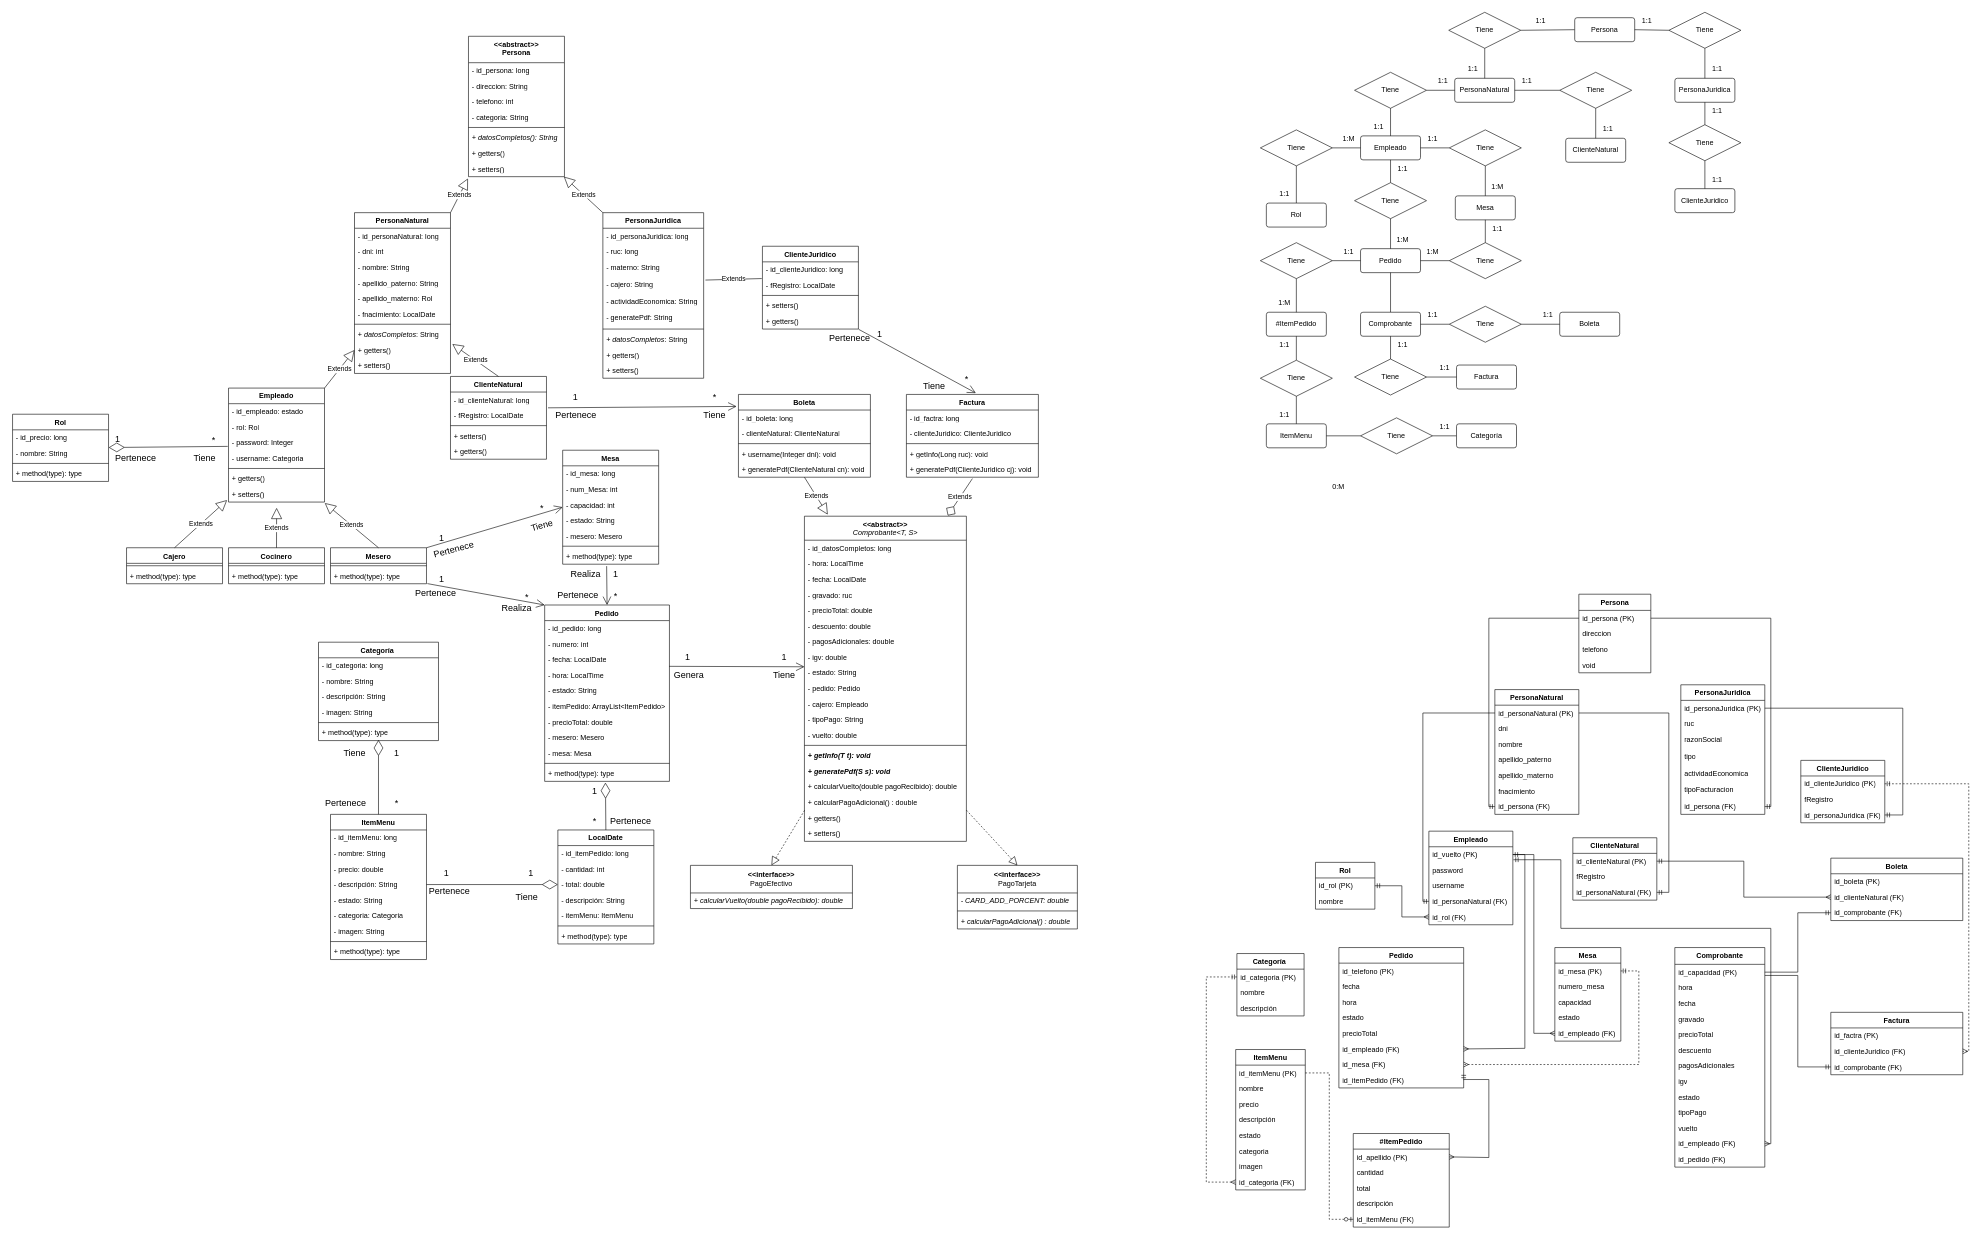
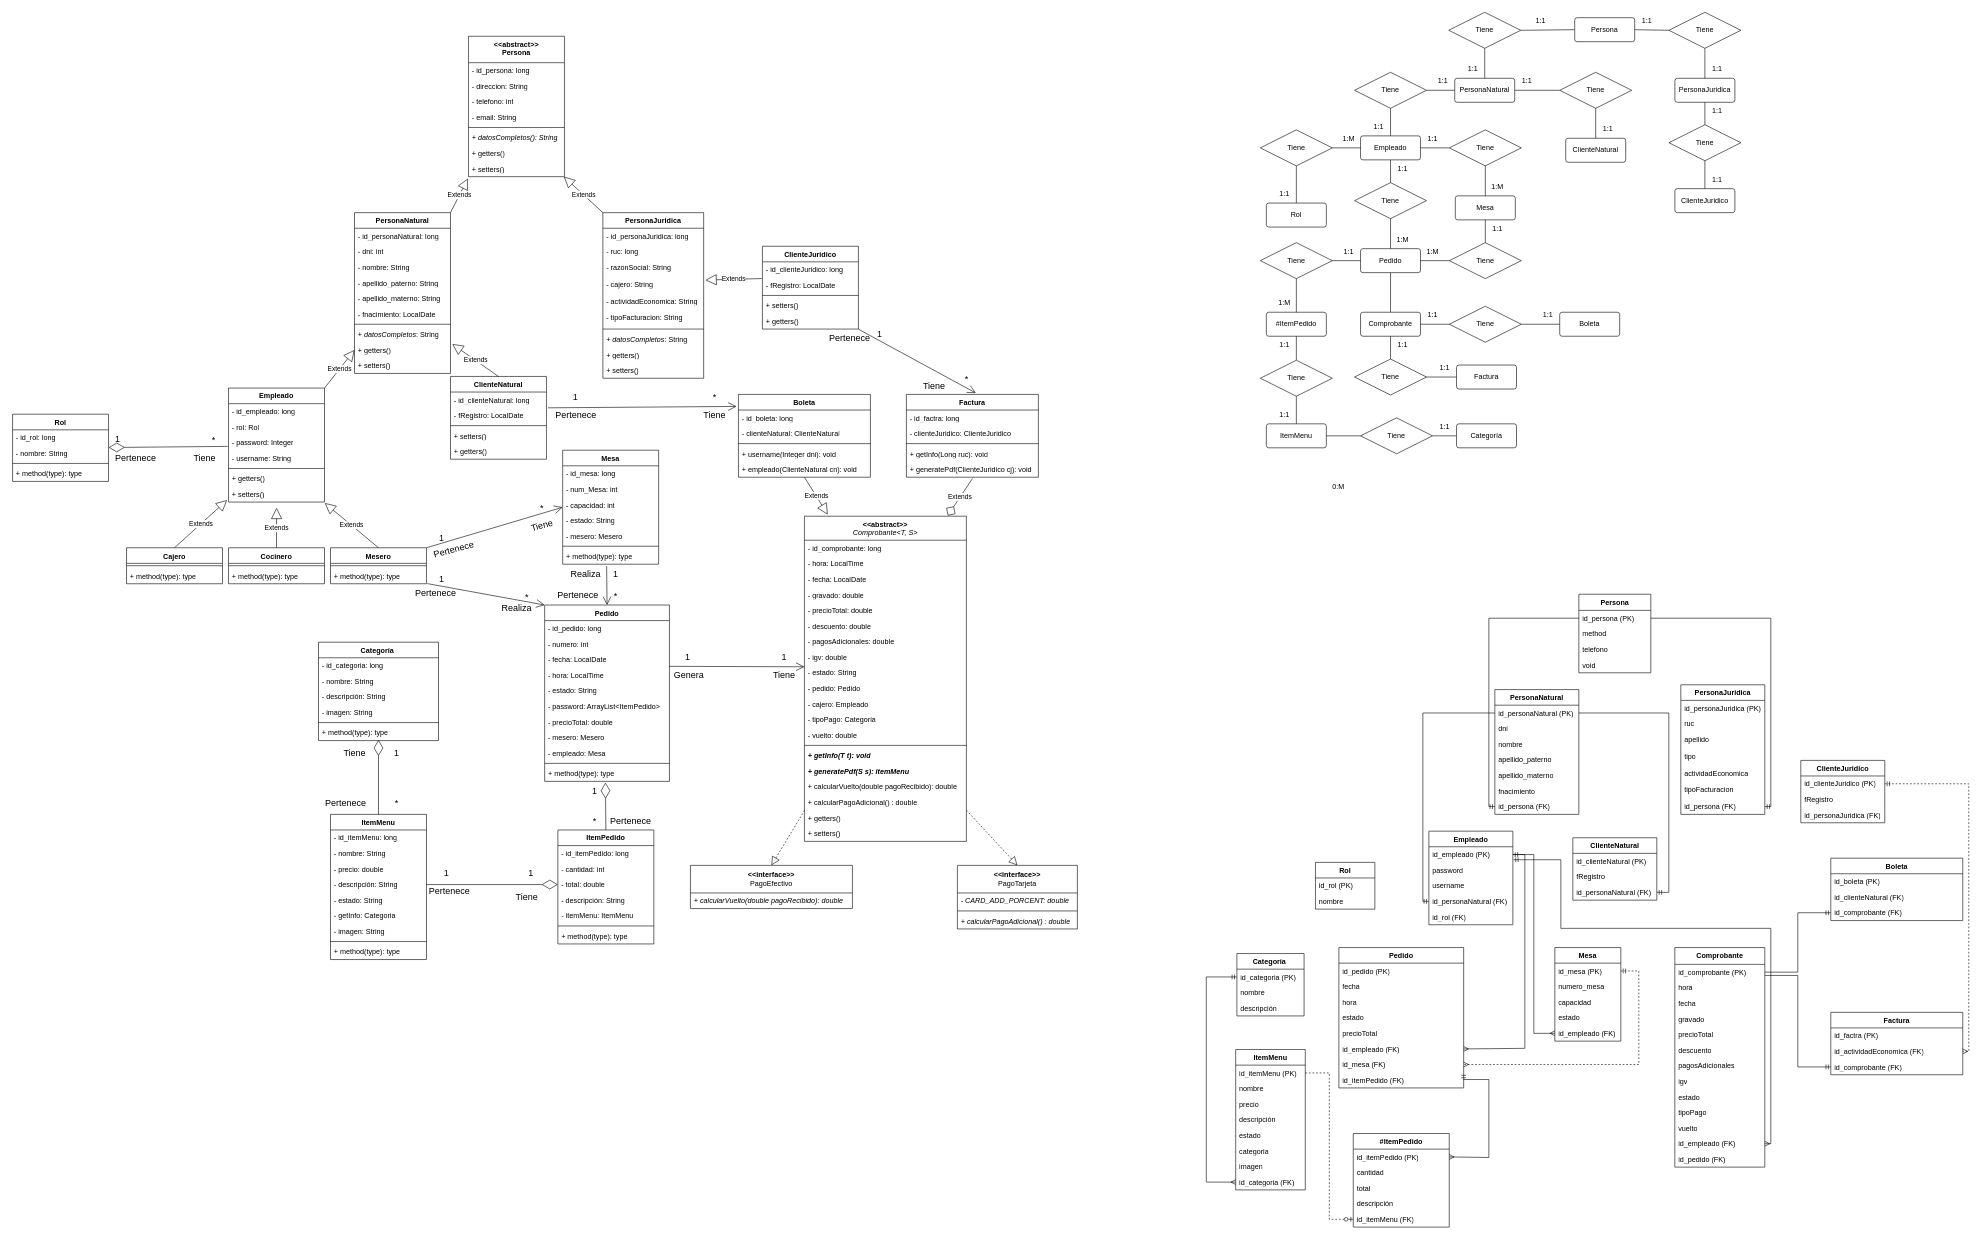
node "- categoria: String": label "- categoria: String" -> "- email: String"
node "- materno: String": label "- materno: String" -> "- razonSocial: String"
edge "- id_clienteJuridico: long" -- "- cajero: String": arrowhead none -> block
node "- apellido_materno: Rol": label "- apellido_materno: Rol" -> "- apellido_materno: String"
node "- generatePdf: String": label "- generatePdf: String" -> "- tipoFacturacion: String"
node "- id_empleado: estado": label "- id_empleado: estado" -> "- id_empleado: long"
node "- id_precio: long": label "- id_precio: long" -> "- id_rol: long"
node "- username: Categoria": label "- username: Categoria" -> "- username: String"
node "+ generatePdf(ClienteNatural cn): void": label "+ generatePdf(ClienteNatural cn): void" -> "+ empleado(ClienteNatural cn): void"
node "- id_datosCompletos: long": label "- id_datosCompletos: long" -> "- id_comprobante: long"
node "- gravado: ruc": label "- gravado: ruc" -> "- gravado: double"
node "direccion": label "direccion" -> "method"
edge "id_personaJuridica (PK)" -> "id_personaJuridica (FK)": removed
node "- itemPedido: ArrayList<ItemPedido>": label "- itemPedido: ArrayList<ItemPedido>" -> "- password: ArrayList<ItemPedido>"
node "- tipoPago: String": label "- tipoPago: String" -> "- tipoPago: Categoria"
node "razonSocial": label "razonSocial" -> "apellido"
node "- mesa: Mesa": label "- mesa: Mesa" -> "- empleado: Mesa"
node "+ generatePdf(S s): void": label "+ generatePdf(S s): void" -> "+ generatePdf(S s): itemMenu"
node "LocalDate": label "LocalDate" -> "ItemPedido"
node "id_vuelto (PK)": label "id_vuelto (PK)" -> "id_empleado (PK)"
edge "id_clienteNatural (PK)" -- "id_clienteNatural (FK)": removed
edge "id_rol (PK)" -- "id_rol (FK)": removed
node "- categoria: Categoria": label "- categoria: Categoria" -> "- getInfo: Categoria"
node "id_telefono (PK)": label "id_telefono (PK)" -> "id_pedido (PK)"
node "id_capacidad (PK)": label "id_capacidad (PK)" -> "id_comprobante (PK)"
node "id_clienteJuridico (FK)": label "id_clienteJuridico (FK)" -> "id_actividadEconomica (FK)"
edge "id_categoria (PK)" -- "id_categoria (FK)": style dashed -> solid
node "id_apellido (PK)": label "id_apellido (PK)" -> "id_itemPedido (PK)"
